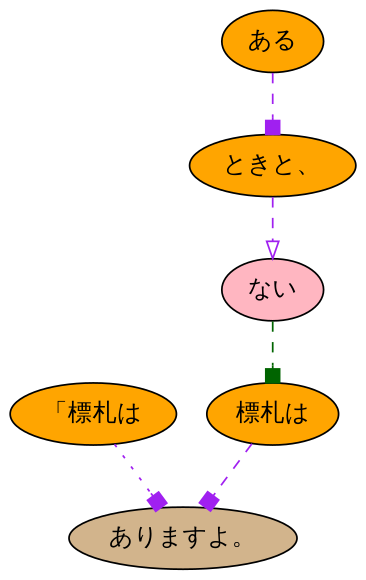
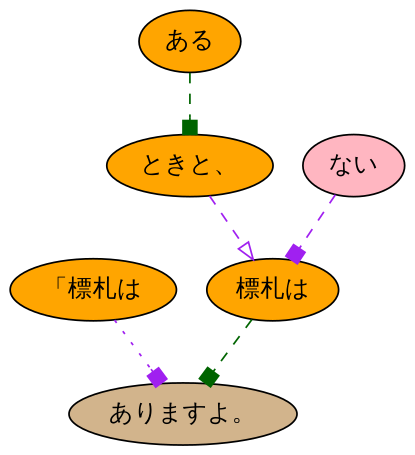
edge "ある" -> "ときと、": color purple -> darkgreen
edge "ときと、" -> "ない": now "ときと、" -> "標札は"
edge "ない" -> "標札は": color darkgreen -> purple
edge "標札は" -> "ありますよ。": color purple -> darkgreen
